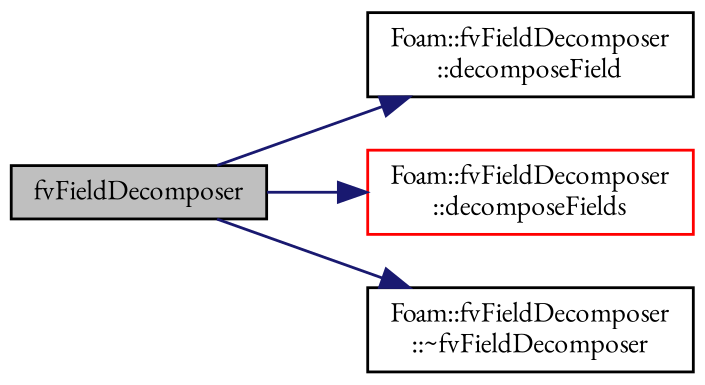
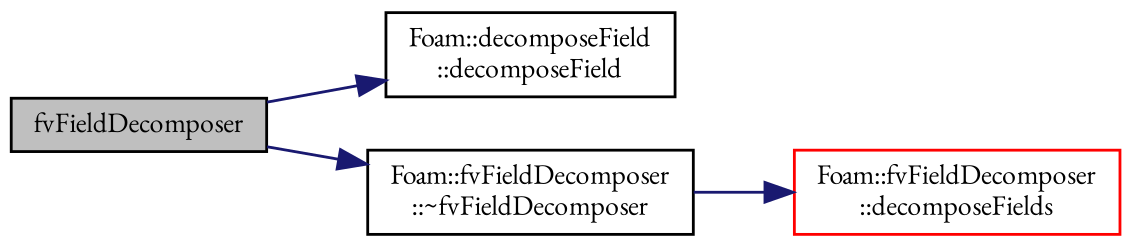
node "Foam::fvFieldDecomposer ::decomposeField": label "Foam::fvFieldDecomposer ::decomposeField" -> "Foam::decomposeField ::decomposeField"
edge "fvFieldDecomposer" -> "Foam::fvFieldDecomposer ::decomposeFields": now "Foam::fvFieldDecomposer ::~fvFieldDecomposer" -> "Foam::fvFieldDecomposer ::decomposeFields"
